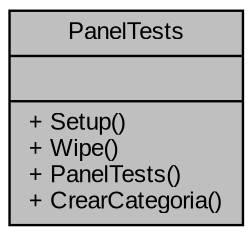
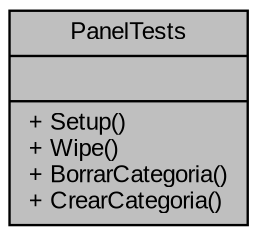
node "PanelTests": text "+ PanelTests()" -> "+ BorrarCategoria()"
